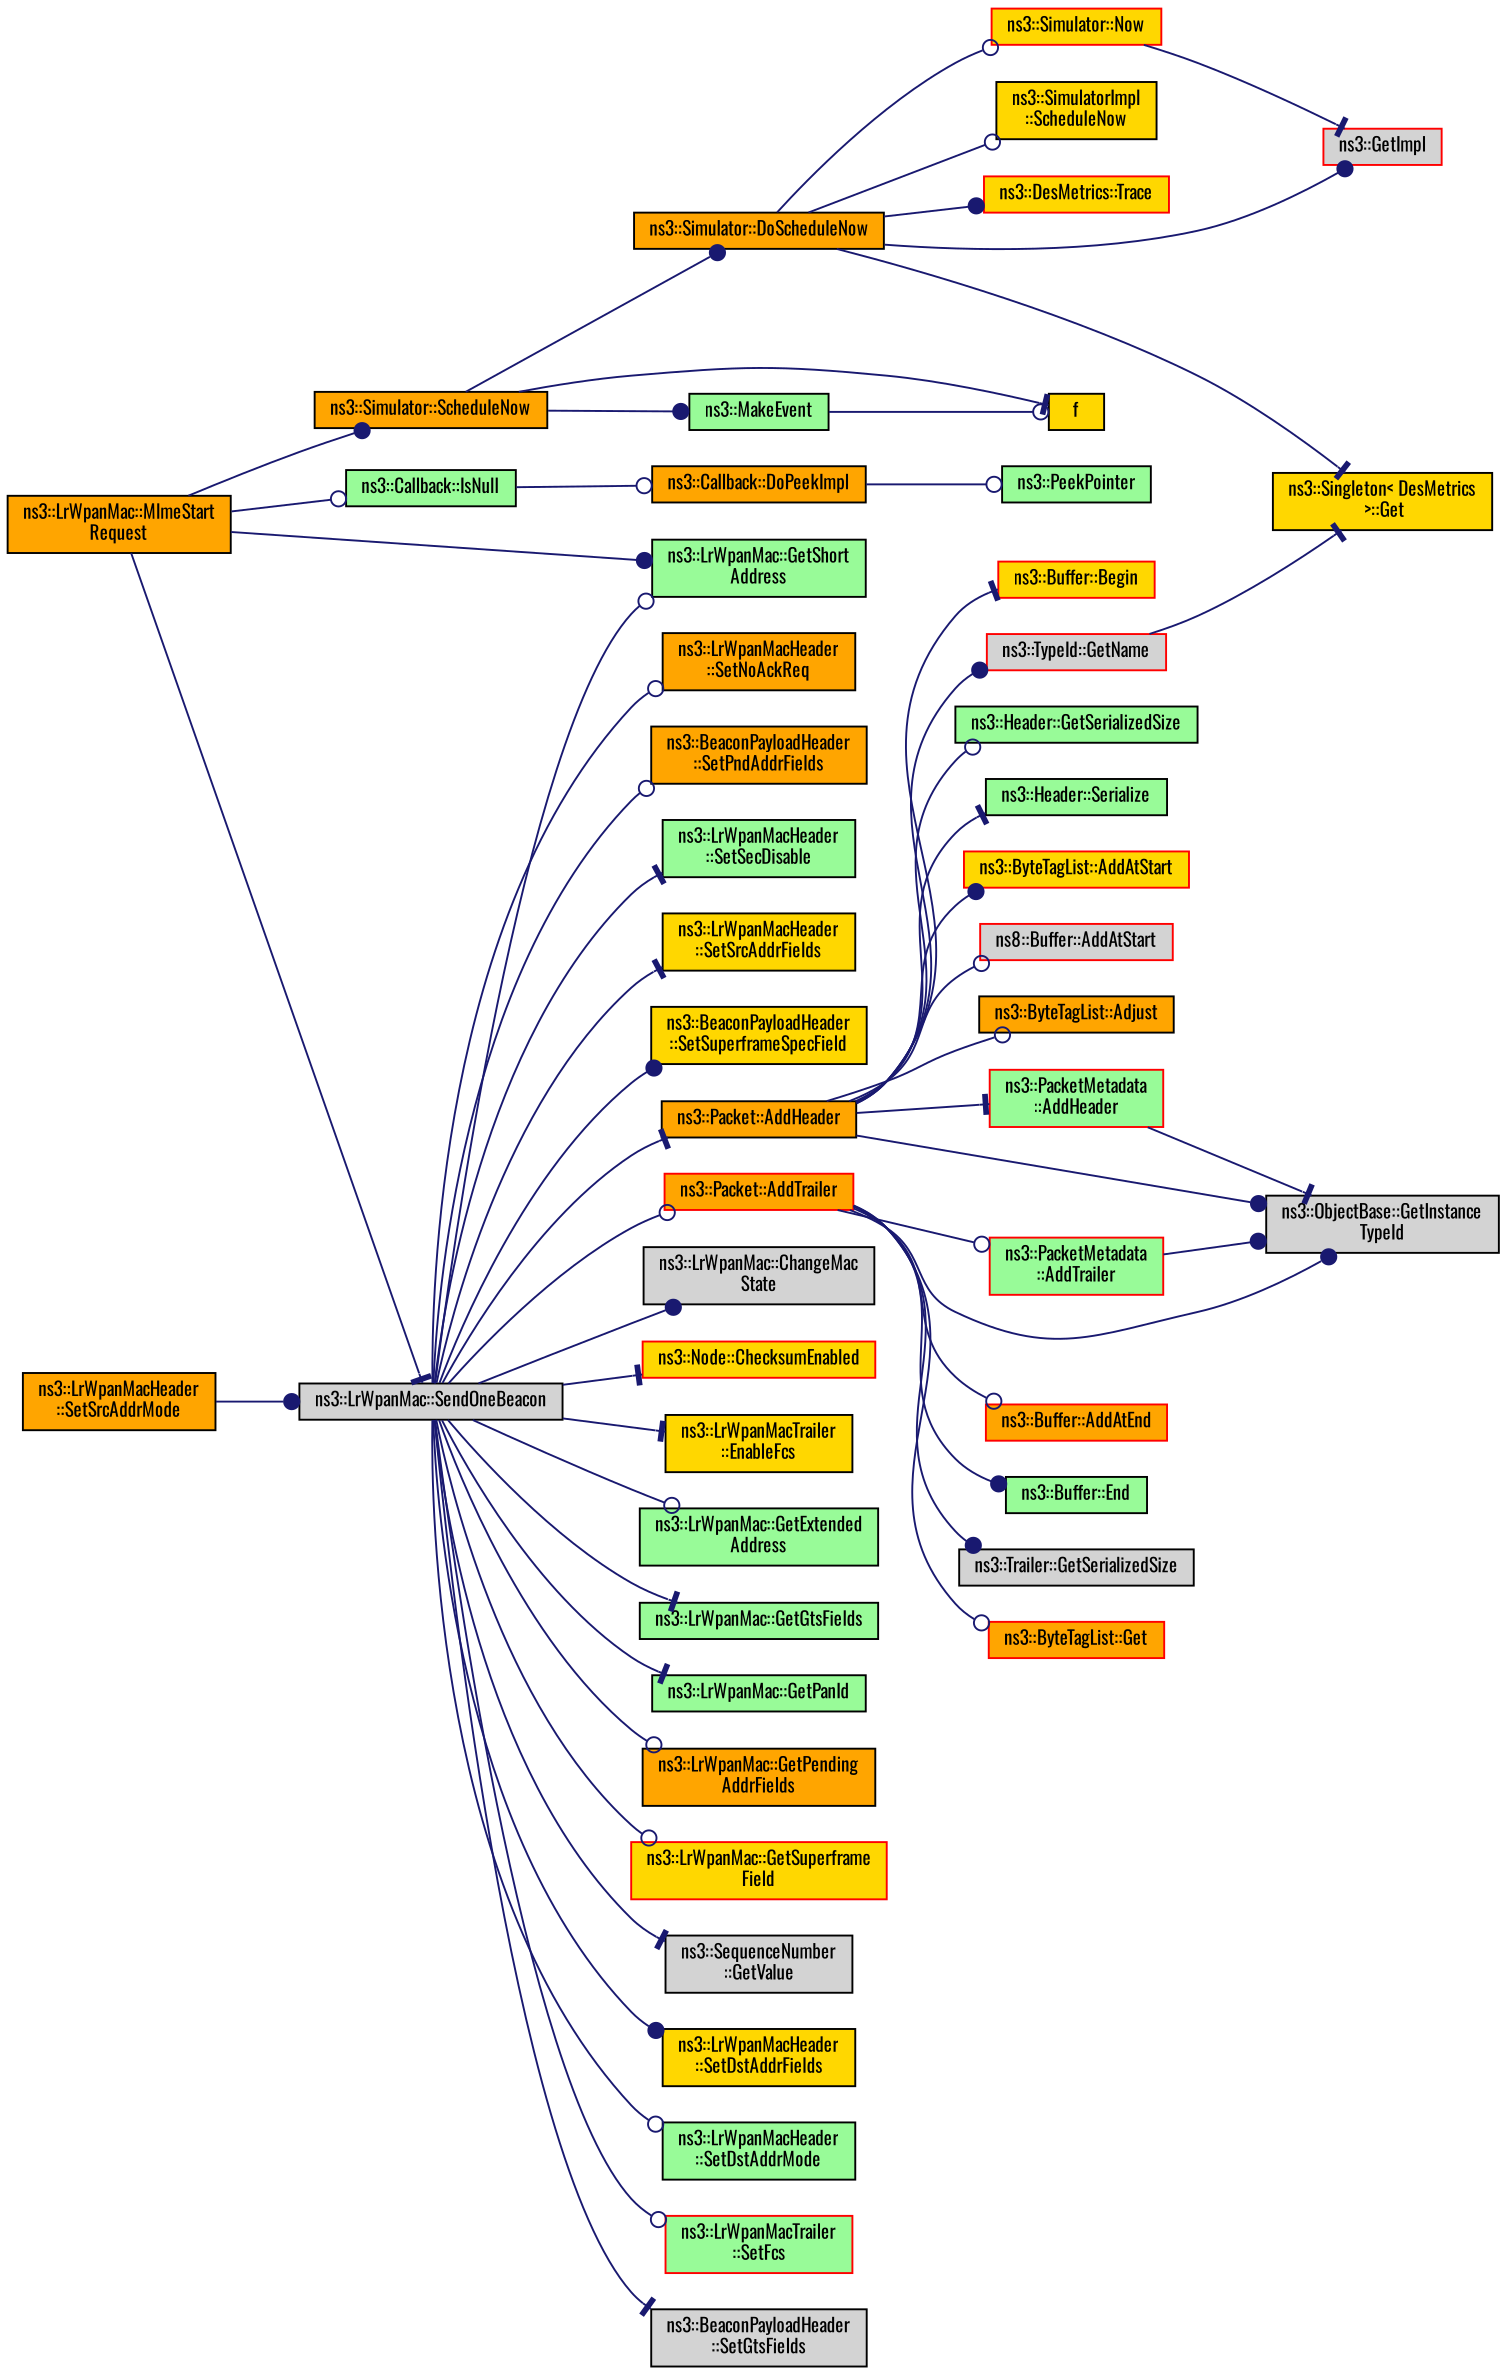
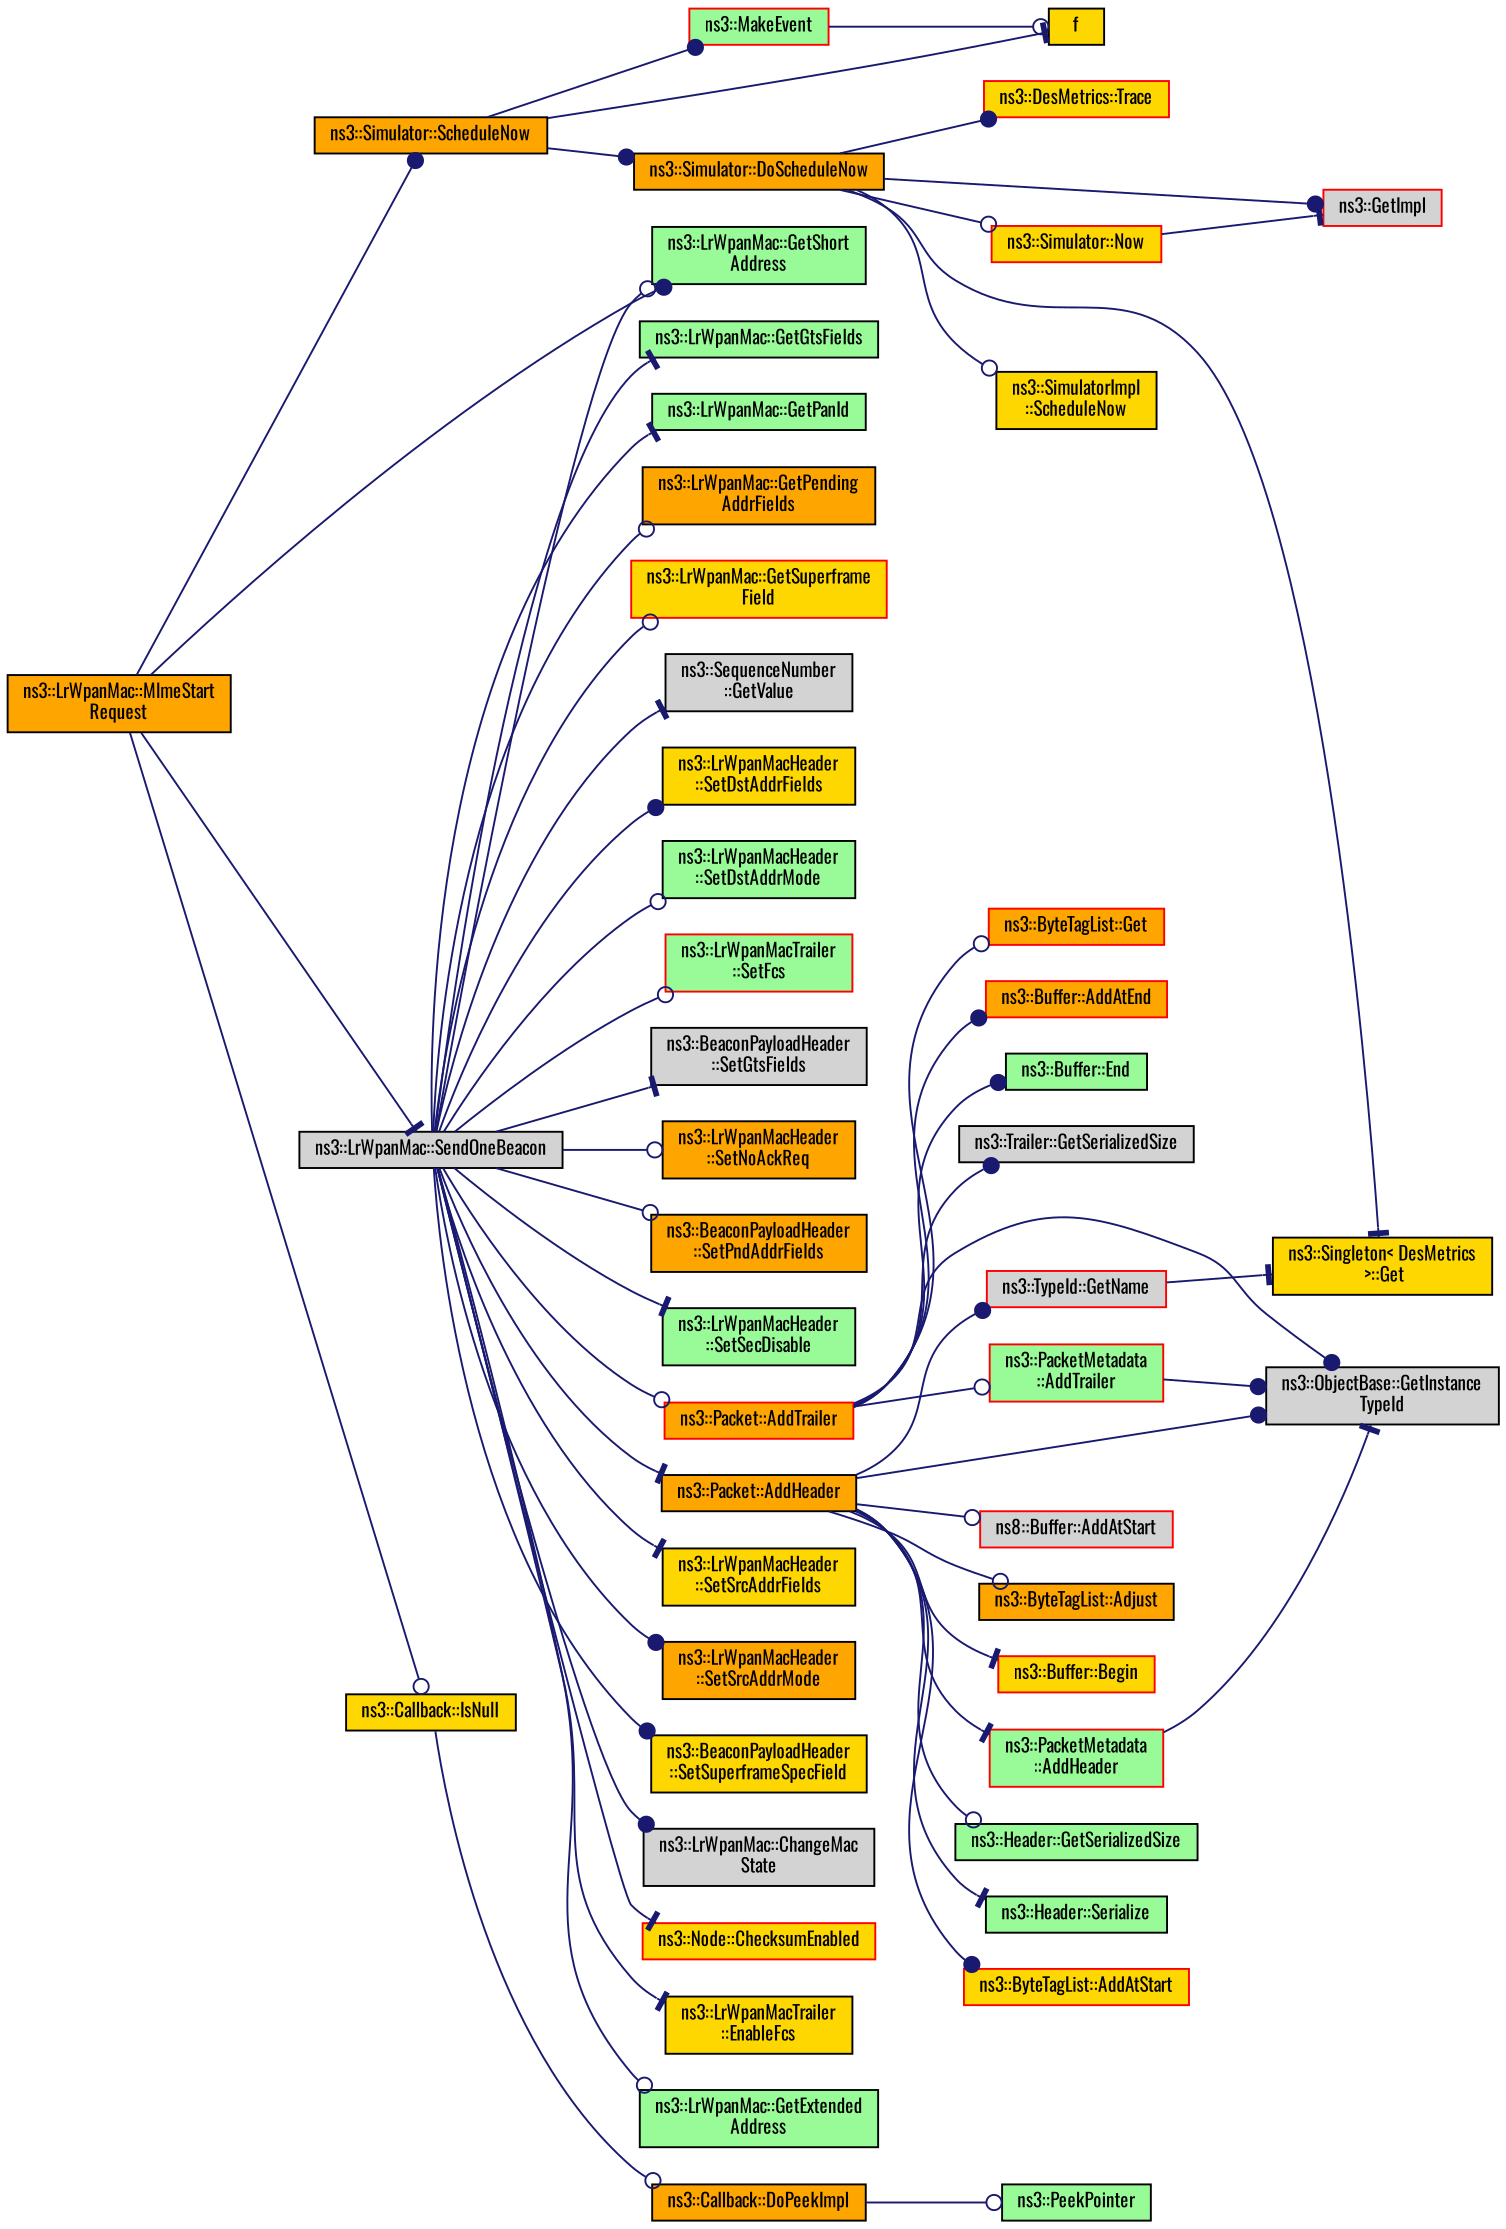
node "ns3::MakeEvent": color black -> red
node "ns3::Callback::IsNull": fillcolor palegreen -> gold
edge "ns3::Packet::AddTrailer" -> "ns3::Buffer::AddAtEnd": arrowhead odot -> dot
edge "ns3::LrWpanMacHeader ::SetSrcAddrMode" -> "ns3::LrWpanMac::SendOneBeacon": reversed
